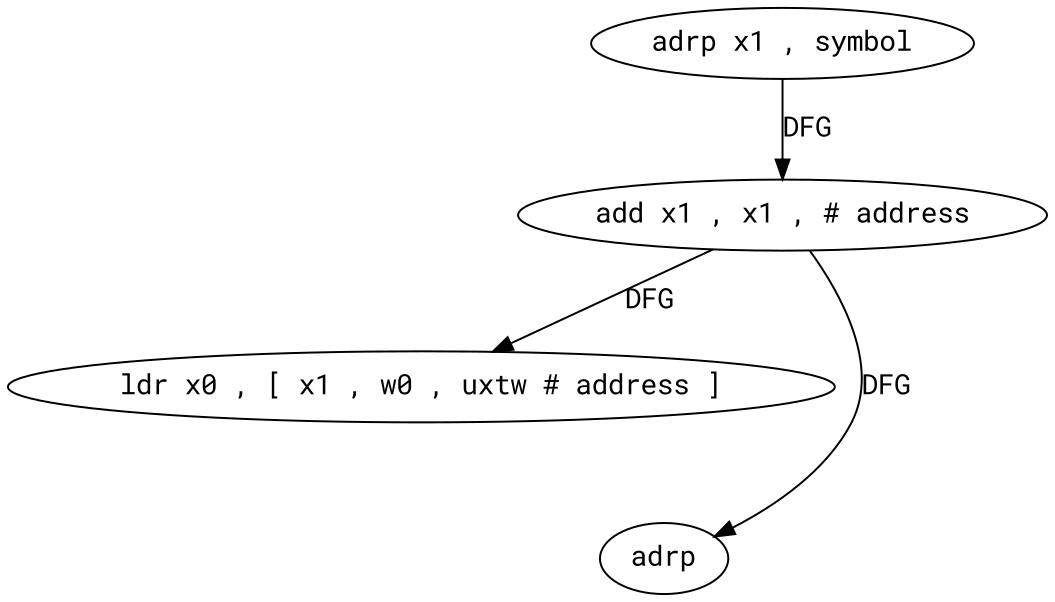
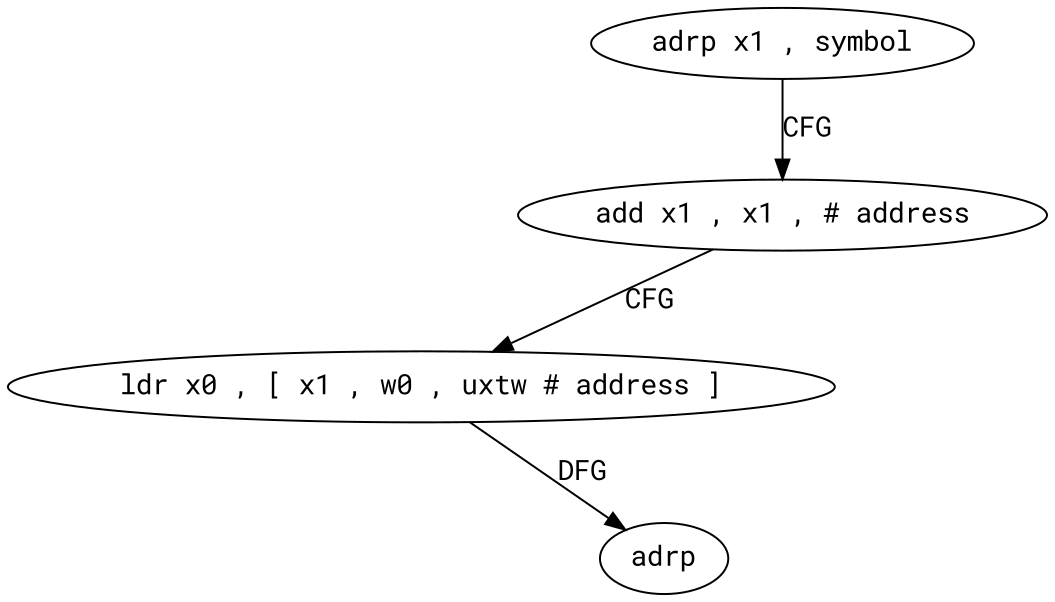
edge "adrp x1 , symbol" -> "add x1 , x1 , # address": label "DFG" -> "CFG"
edge "add x1 , x1 , # address" -> "ldr x0 , [ x1 , w0 , uxtw # address ]": label "DFG" -> "CFG"
edge "add x1 , x1 , # address" -> "adrp": now "ldr x0 , [ x1 , w0 , uxtw # address ]" -> "adrp"
